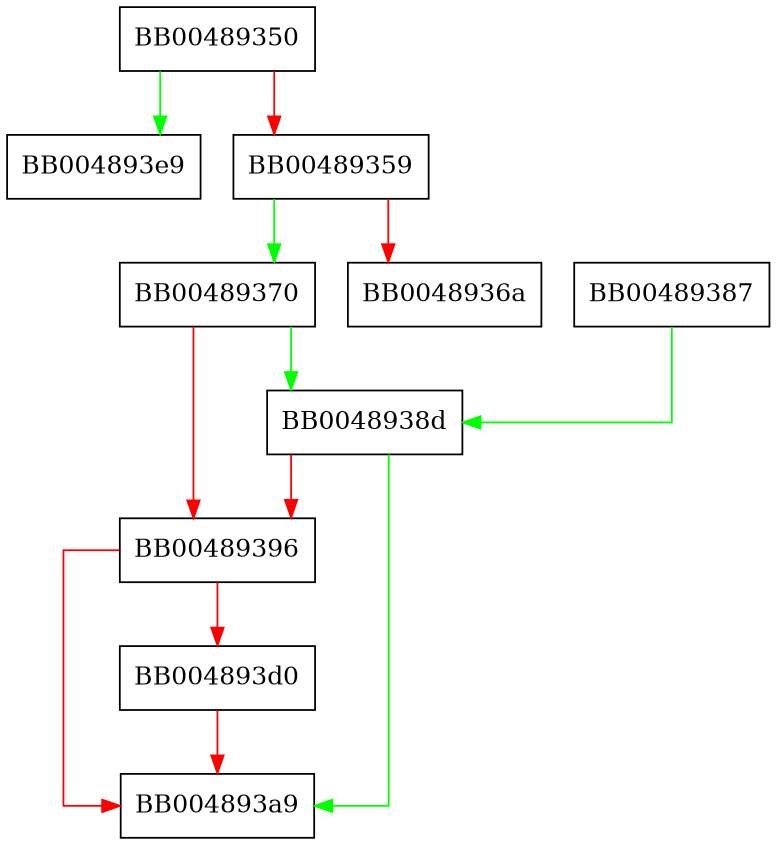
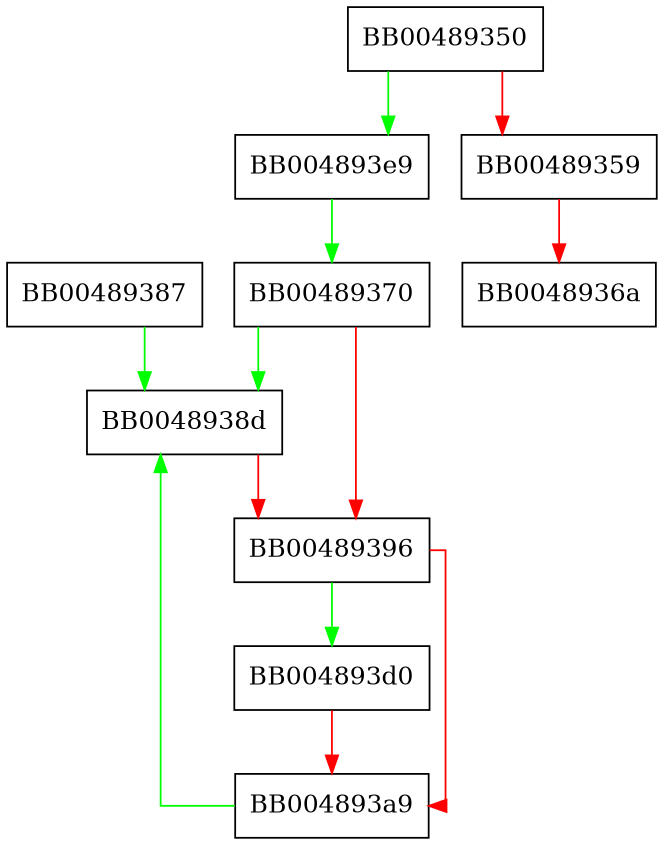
edge "BB00489359" -> "BB00489370": now "BB004893e9" -> "BB00489370"
edge "BB00489396" -> "BB004893d0": color red -> green
edge "BB0048938d" -> "BB004893a9": reversed
